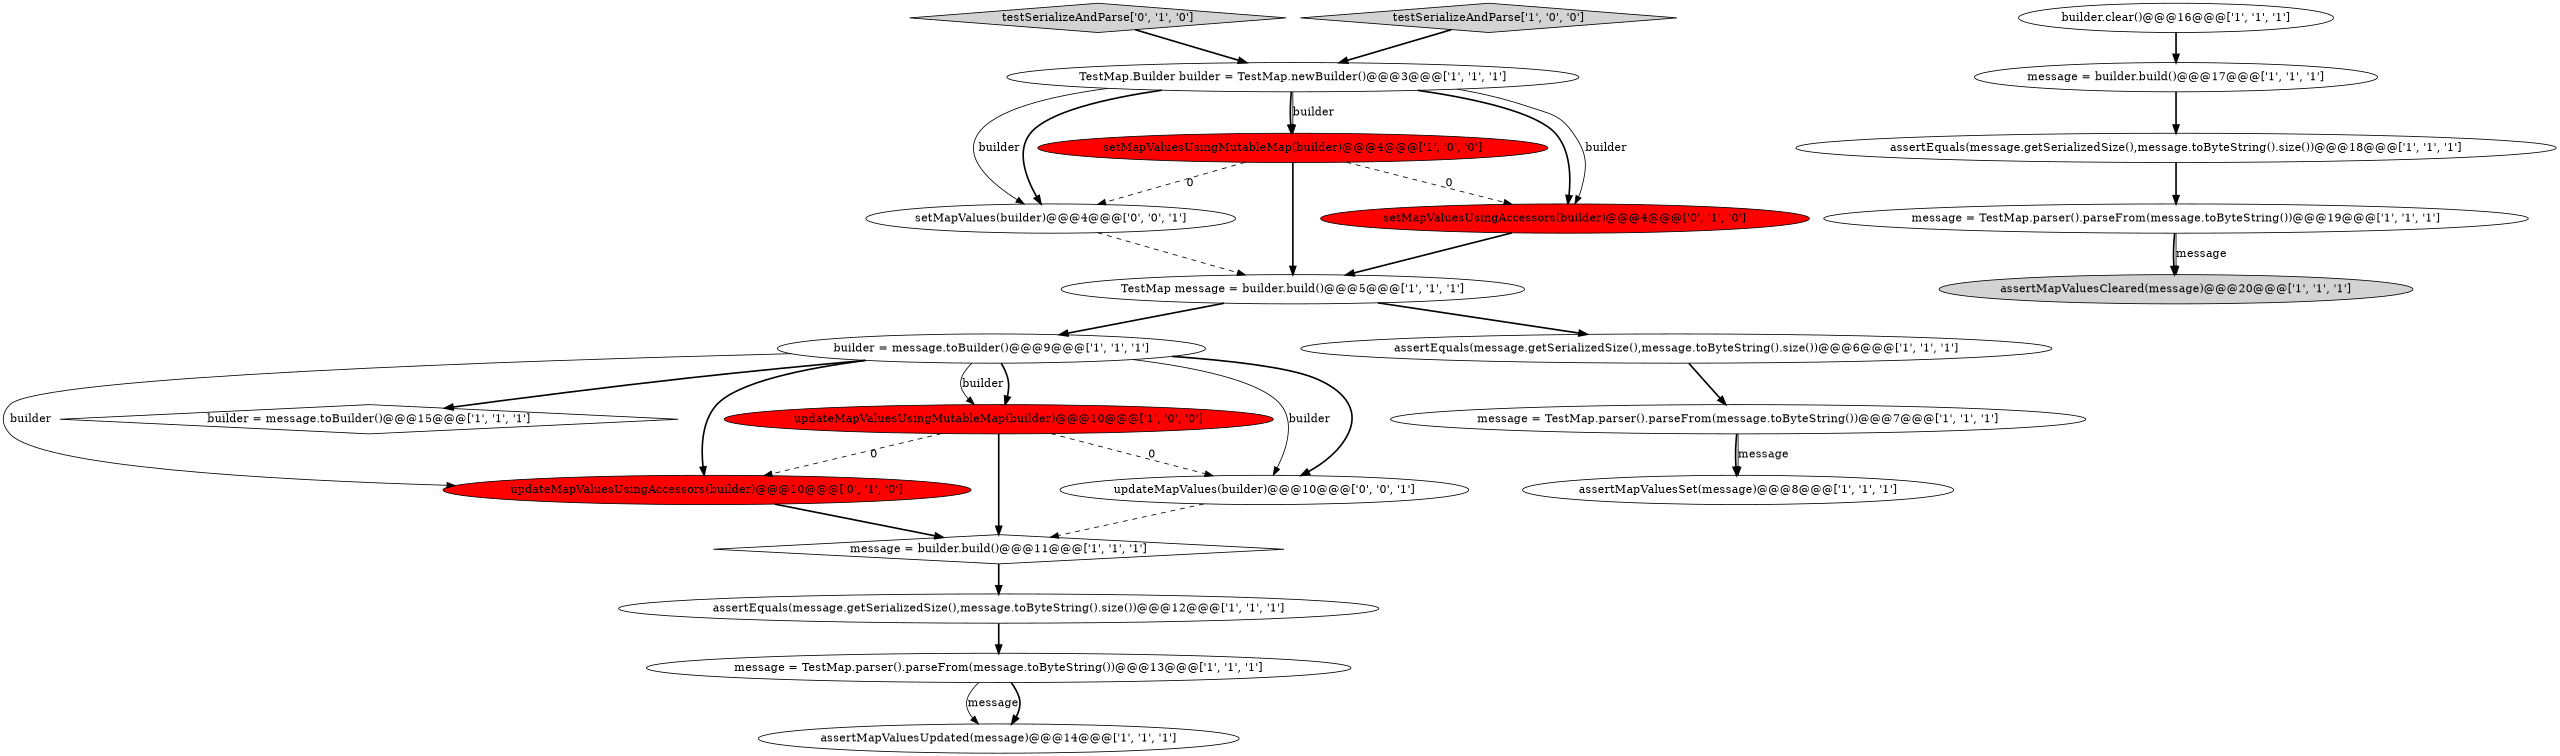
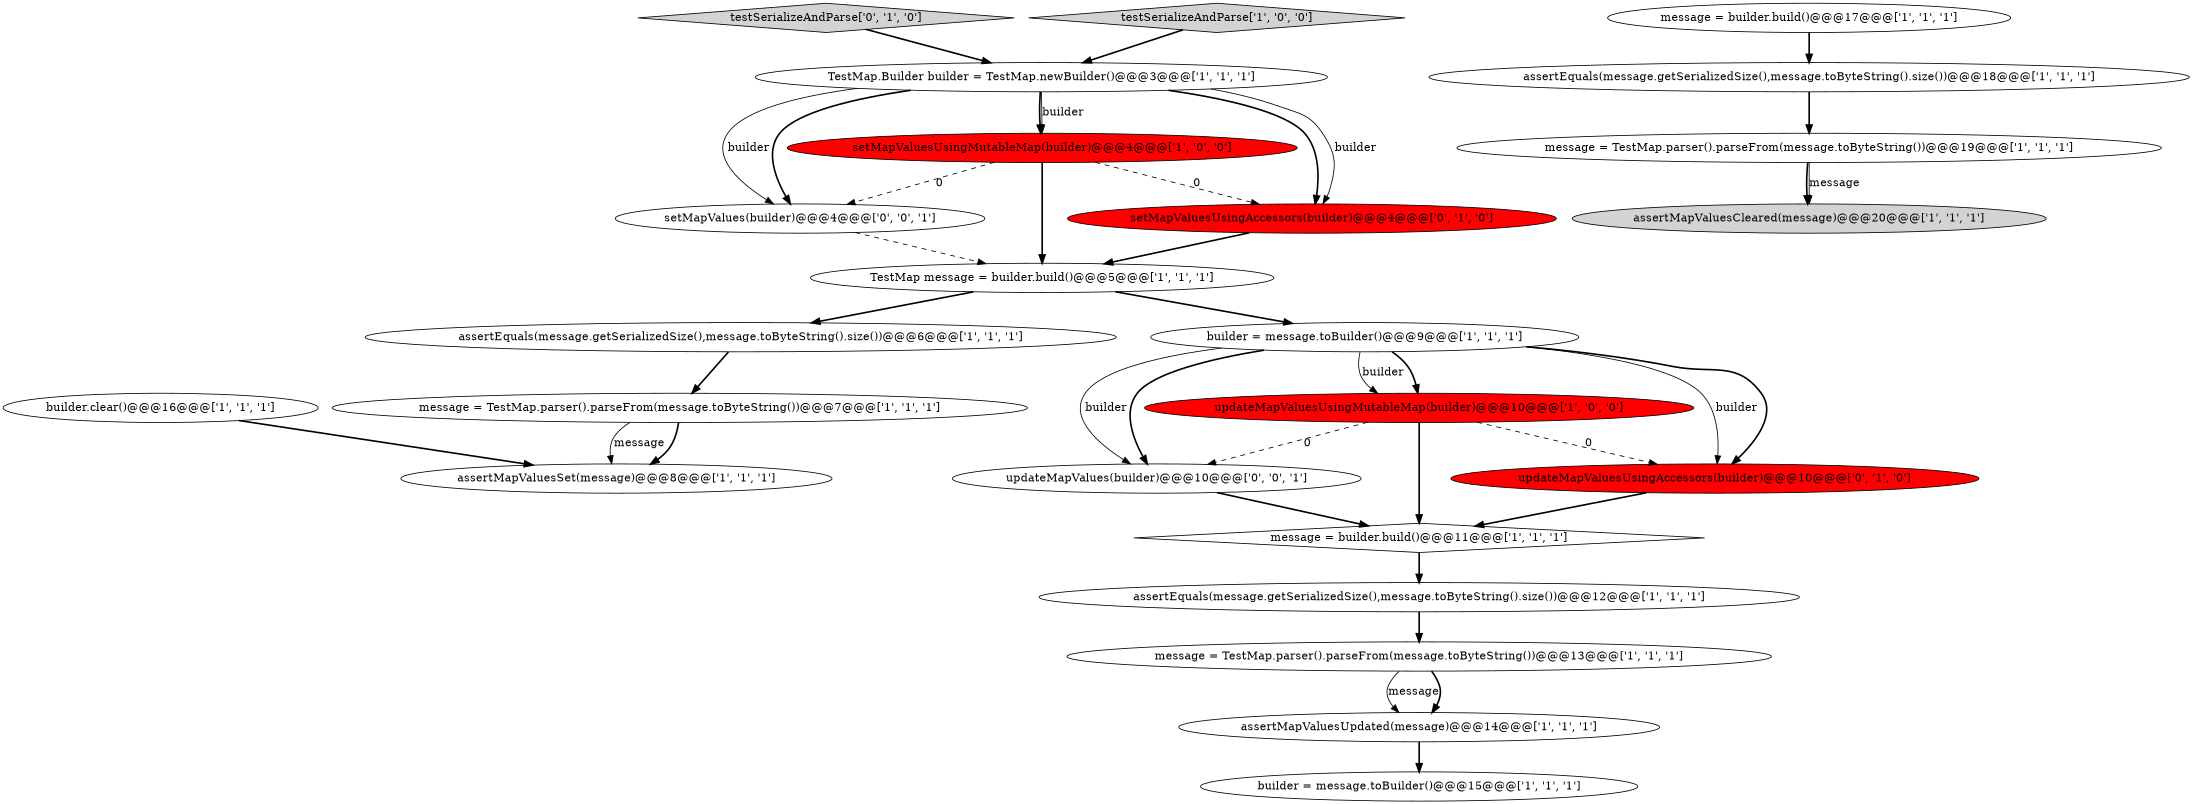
edge "builder.clear()@@@16@@@['1', '1', '1']" -> "message = builder.build()@@@17@@@['1', '1', '1']": now "builder.clear()@@@16@@@['1', '1', '1']" -> "assertMapValuesSet(message)@@@8@@@['1', '1', '1']"
edge "builder = message.toBuilder()@@@9@@@['1', '1', '1']" -> "builder = message.toBuilder()@@@15@@@['1', '1', '1']": now "assertMapValuesUpdated(message)@@@14@@@['1', '1', '1']" -> "builder = message.toBuilder()@@@15@@@['1', '1', '1']"
node "builder = message.toBuilder()@@@15@@@['1', '1', '1']": shape diamond -> ellipse
edge "updateMapValues(builder)@@@10@@@['0', '0', '1']" -> "message = builder.build()@@@11@@@['1', '1', '1']": style dashed -> bold
